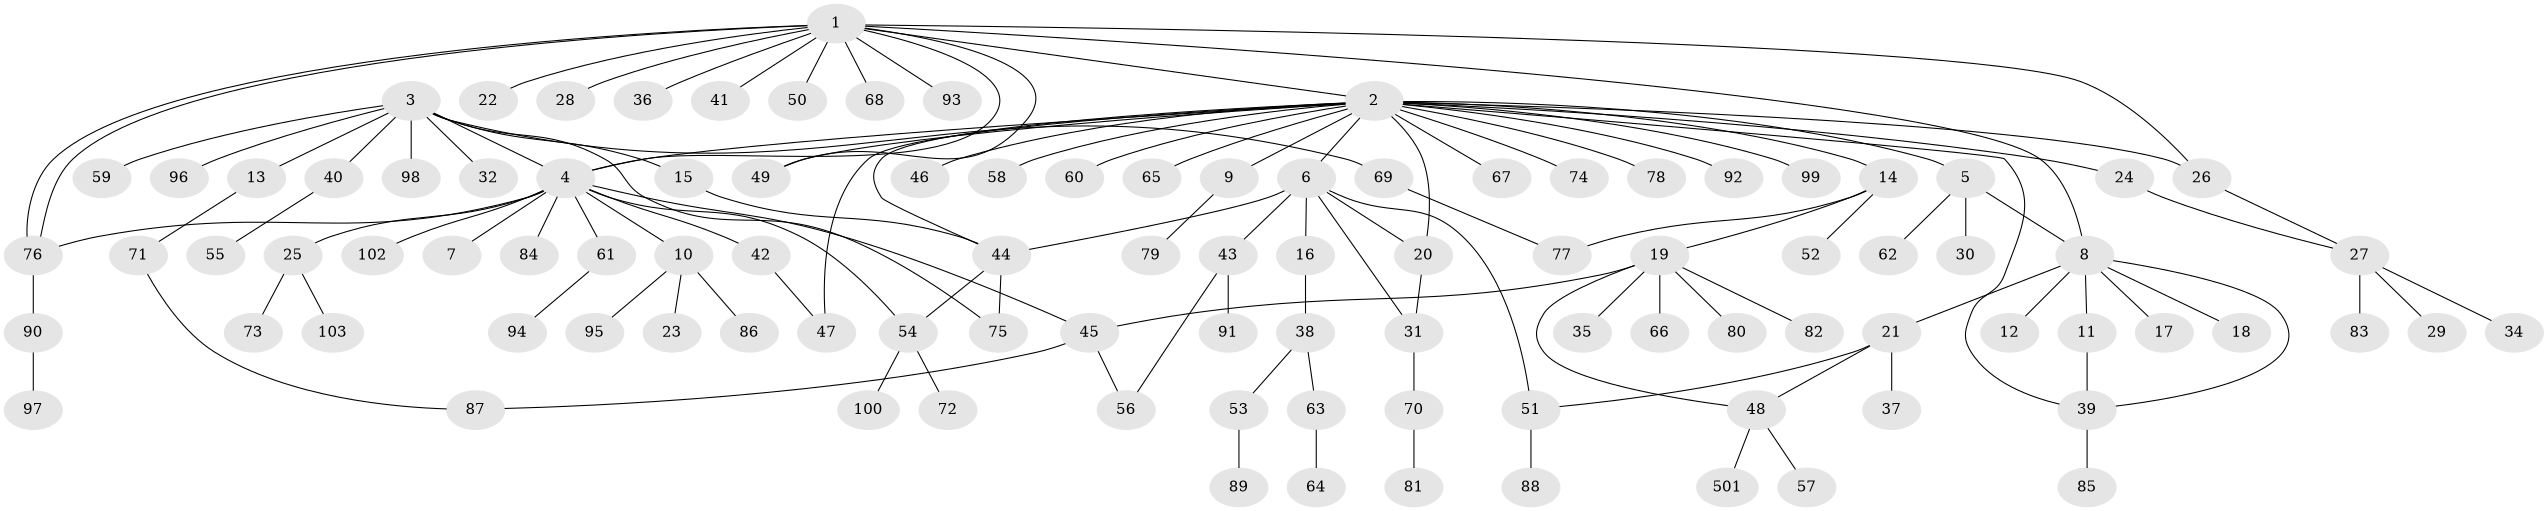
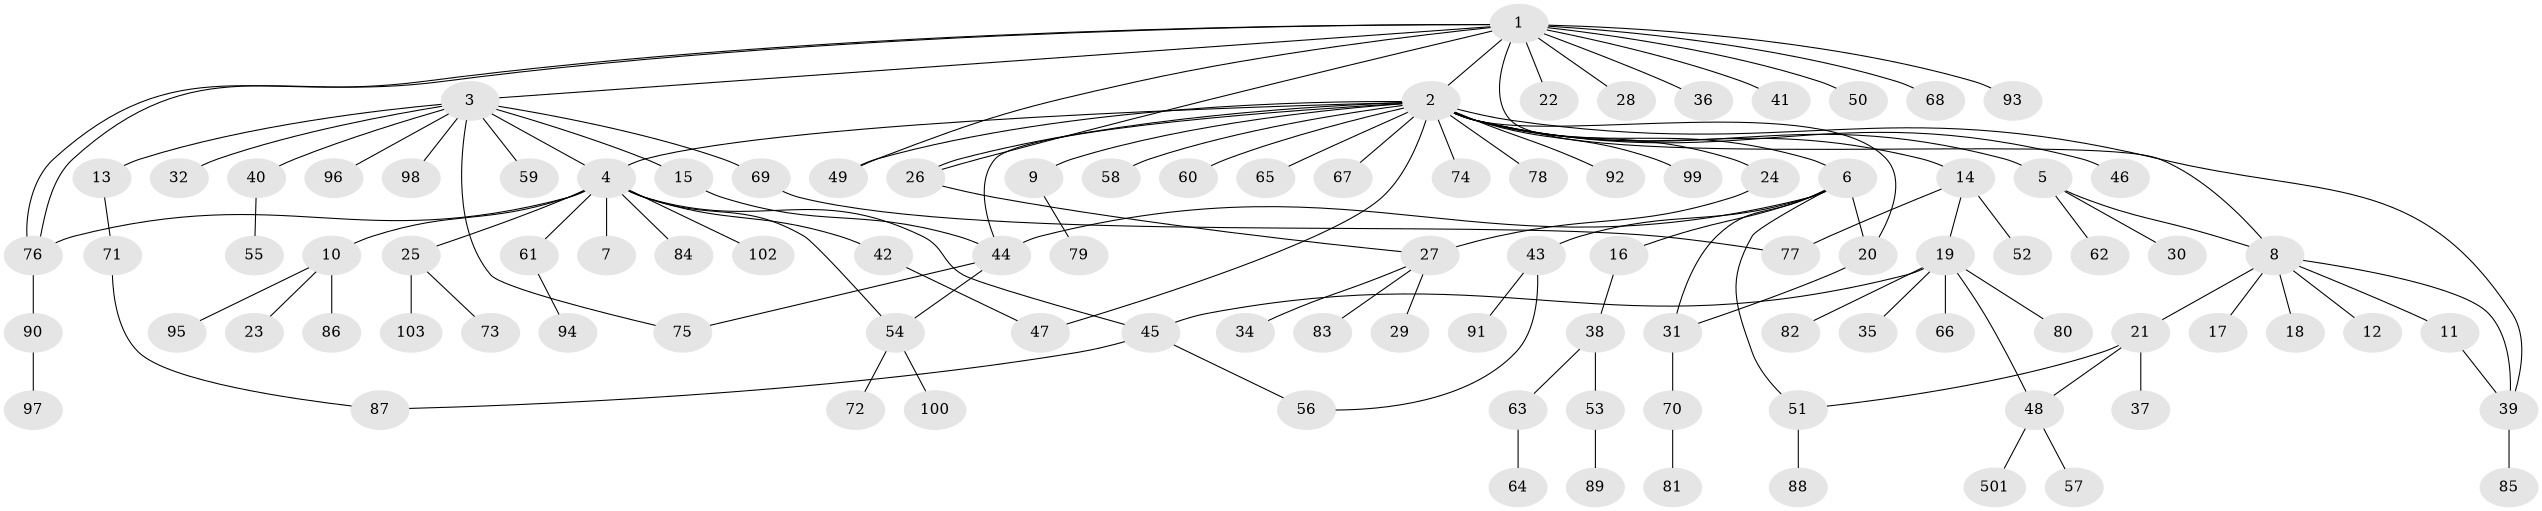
edge "1" -- "4": now "1" -- "3"
